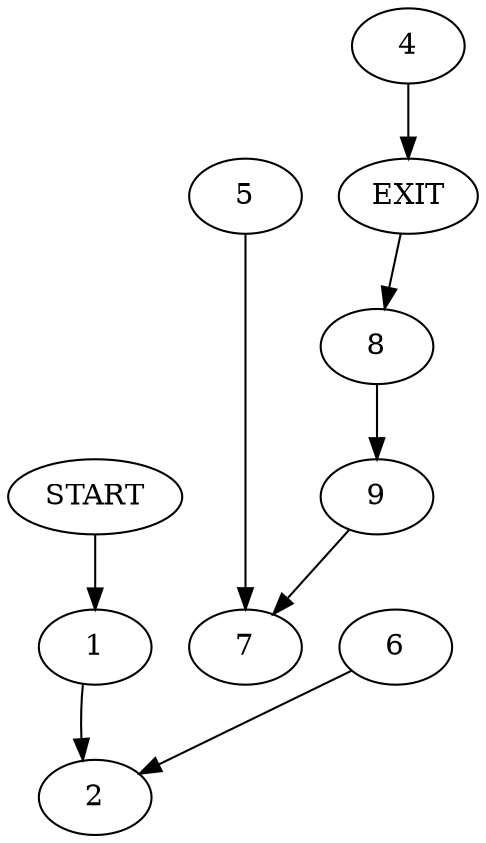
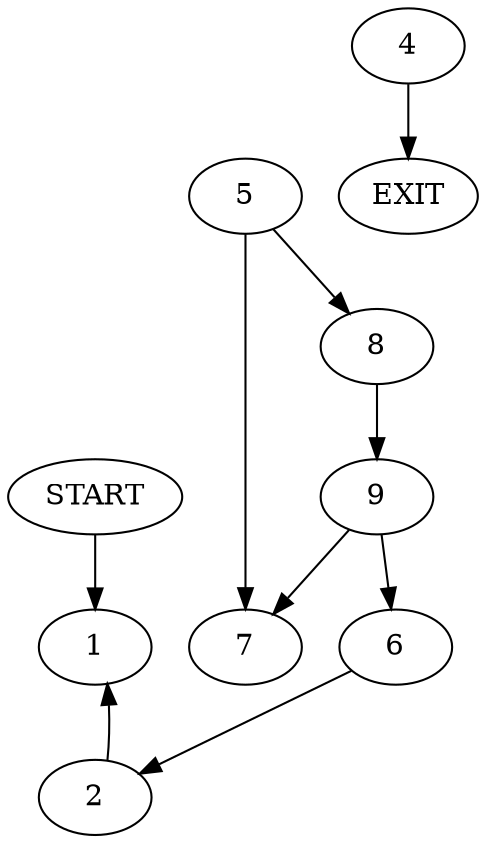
edge "EXIT" -> "8": now "5" -> "8"
edge "9" -> "6": added
edge "1" -> "2": reversed
